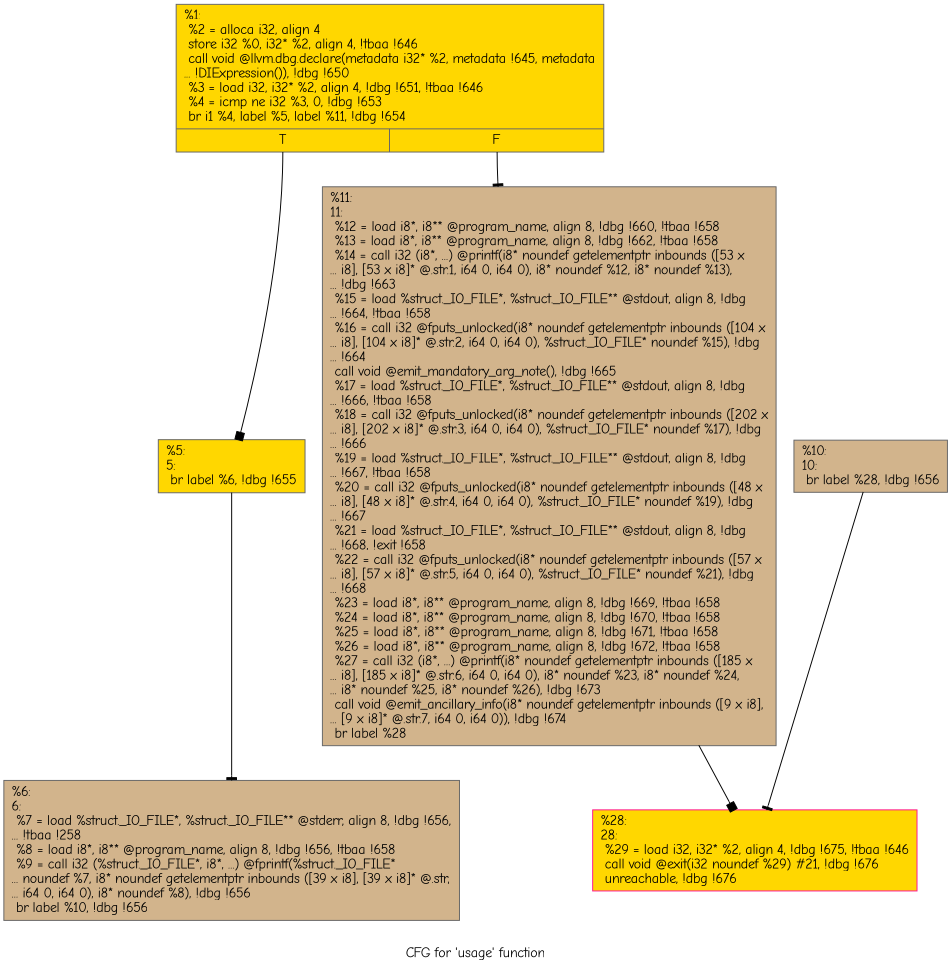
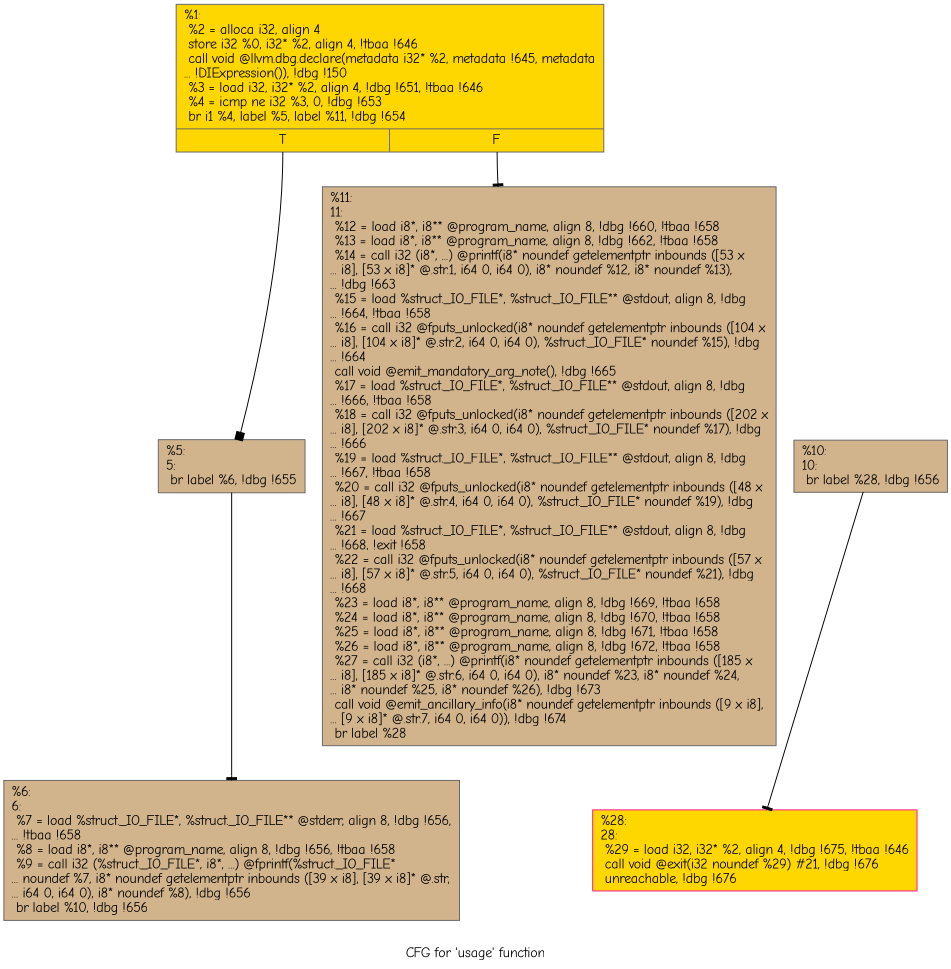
node "%1:": text "... !DIExpression()), !dbg !650" -> "... !DIExpression()), !dbg !150"
node "%5:": fillcolor gold -> tan
edge "%11:" -> "%28:": removed
node "%6:": text "... !tbaa !258" -> "... !tbaa !658"
